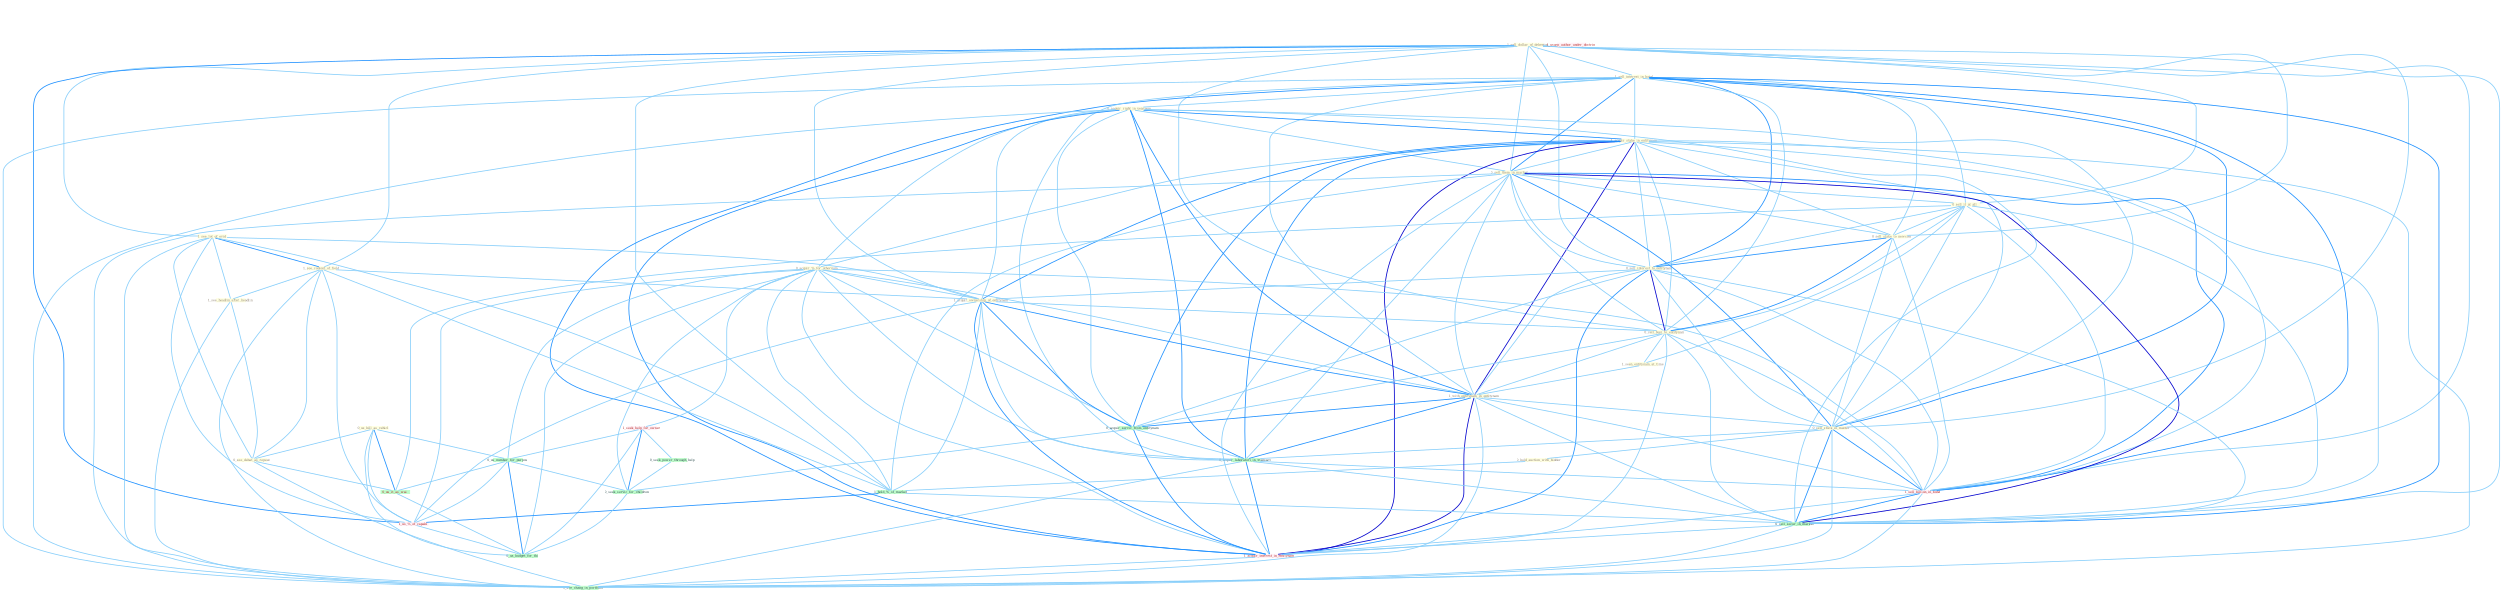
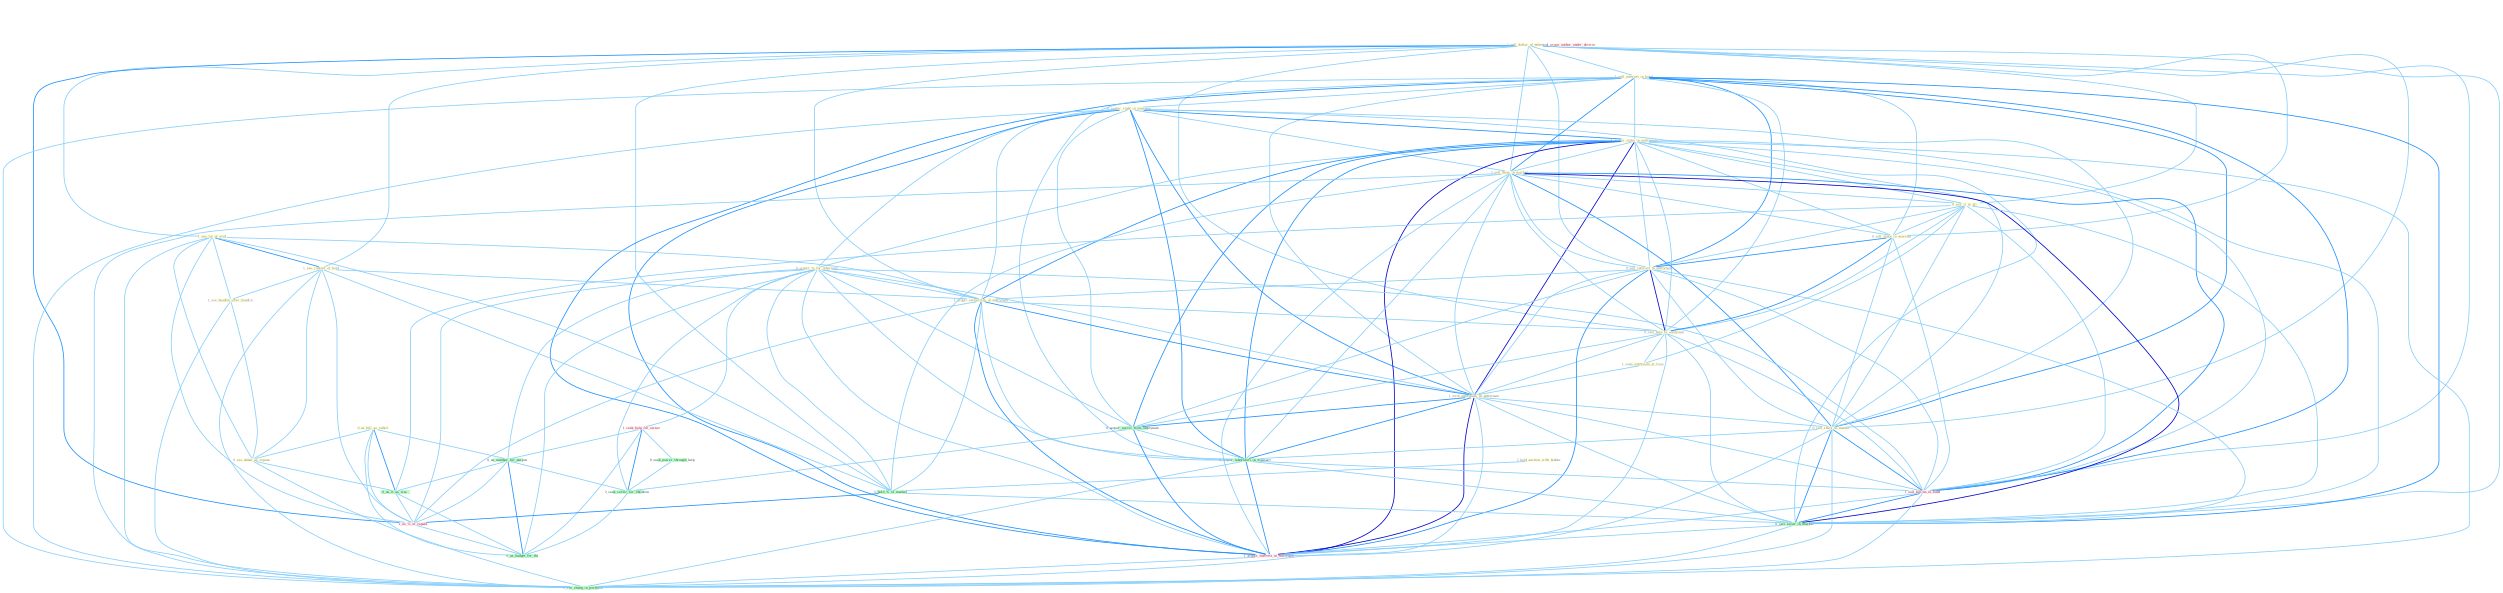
edge "1_sell_interest_in_hotel" -- "0_sell_it_at_all": now "1_acquir_stake_in_entitynam" -- "0_sell_it_at_all"
edge "1_acquir_ownership_of_entitynam" -- "0_acquir_servic_from_entitynam": removed
edge "0_sell_stock_in_matter" -- "0_hold_auction_with_bidder": now "0_sell_stock_in_matter" -- "1_acquir_interest_in_entitynam"
node "0_us_it_as_wai": fontcolor #b22222 -> #2f4f4f
edge "0_us_it_as_wai" -- "1_us_%_of_capabl": added
